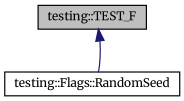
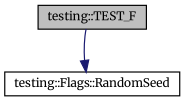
edge "testing::Flags::RandomSeed" -> "testing::TEST_F": reversed
